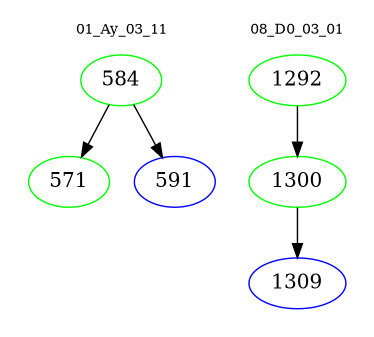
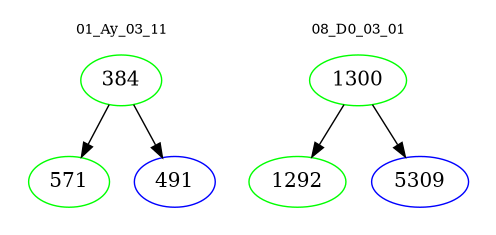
node "584": label "584" -> "384"
edge "1292" -> "1300": reversed
node "591": label "591" -> "491"
node "1309": label "1309" -> "5309"
